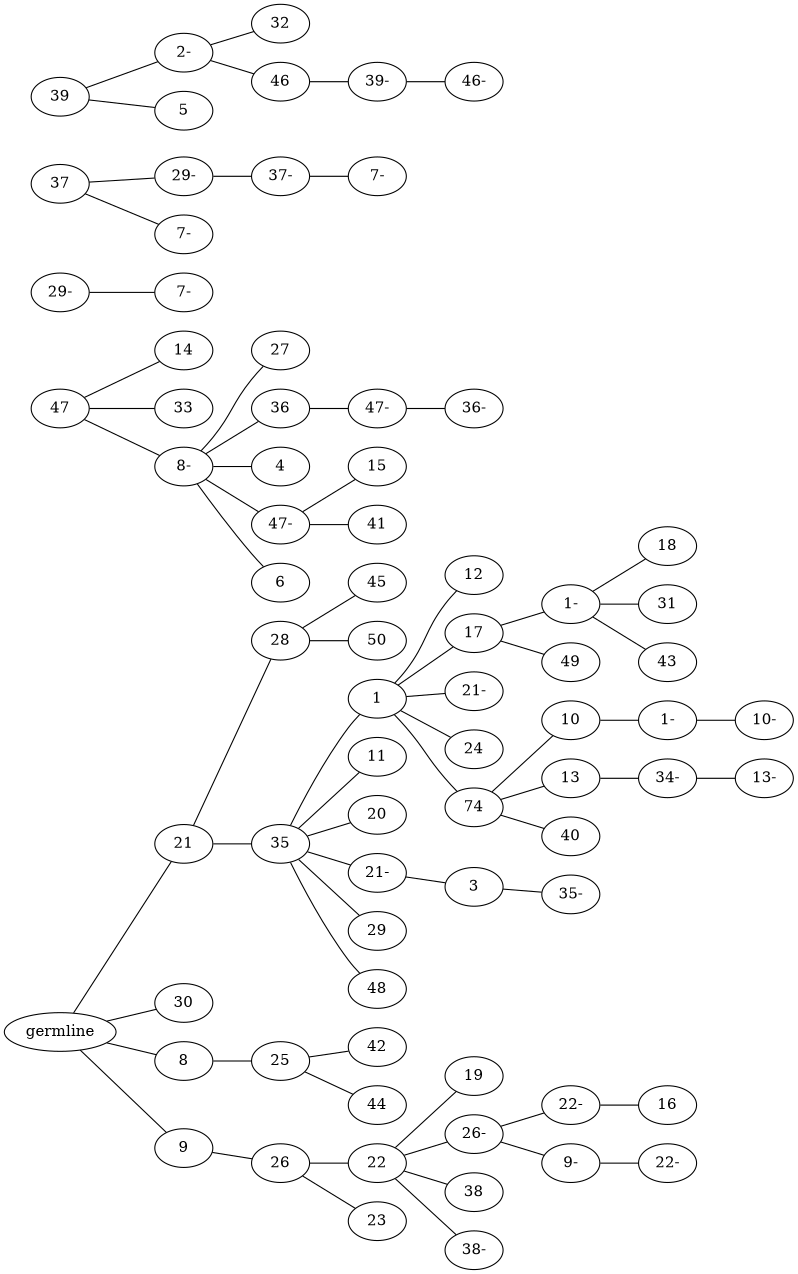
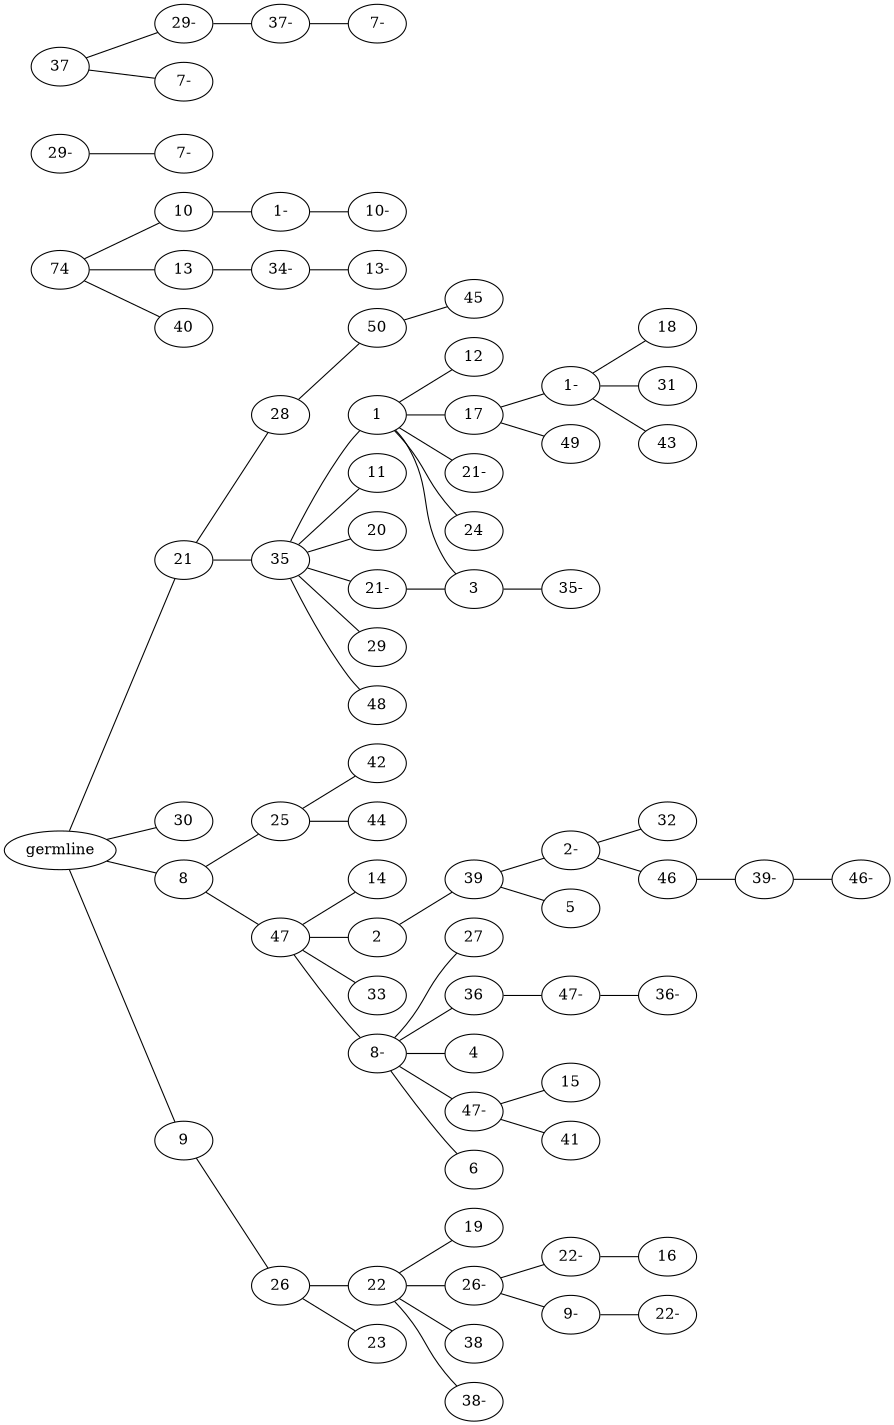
edge "45" -- "28": now "45" -- "50"
edge "1" -- "74": now "1" -- "3"
edge "8" -- "47": added
node "2": added
